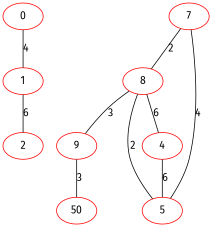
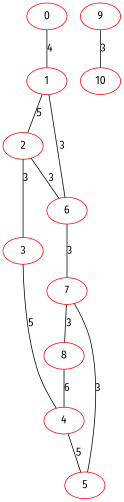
edge "7" -- "8": label "2" -> "3"
edge "8" -- "9": removed, label "3"
edge "1" -- "2": label "6" -> "5"
edge "7" -- "5": label "4" -> "3"
edge "8" -- "5": removed, label "2"
edge "4" -- "5": label "6" -> "5"
node "6": added
node "50": label "50" -> "10"
node "3": added
